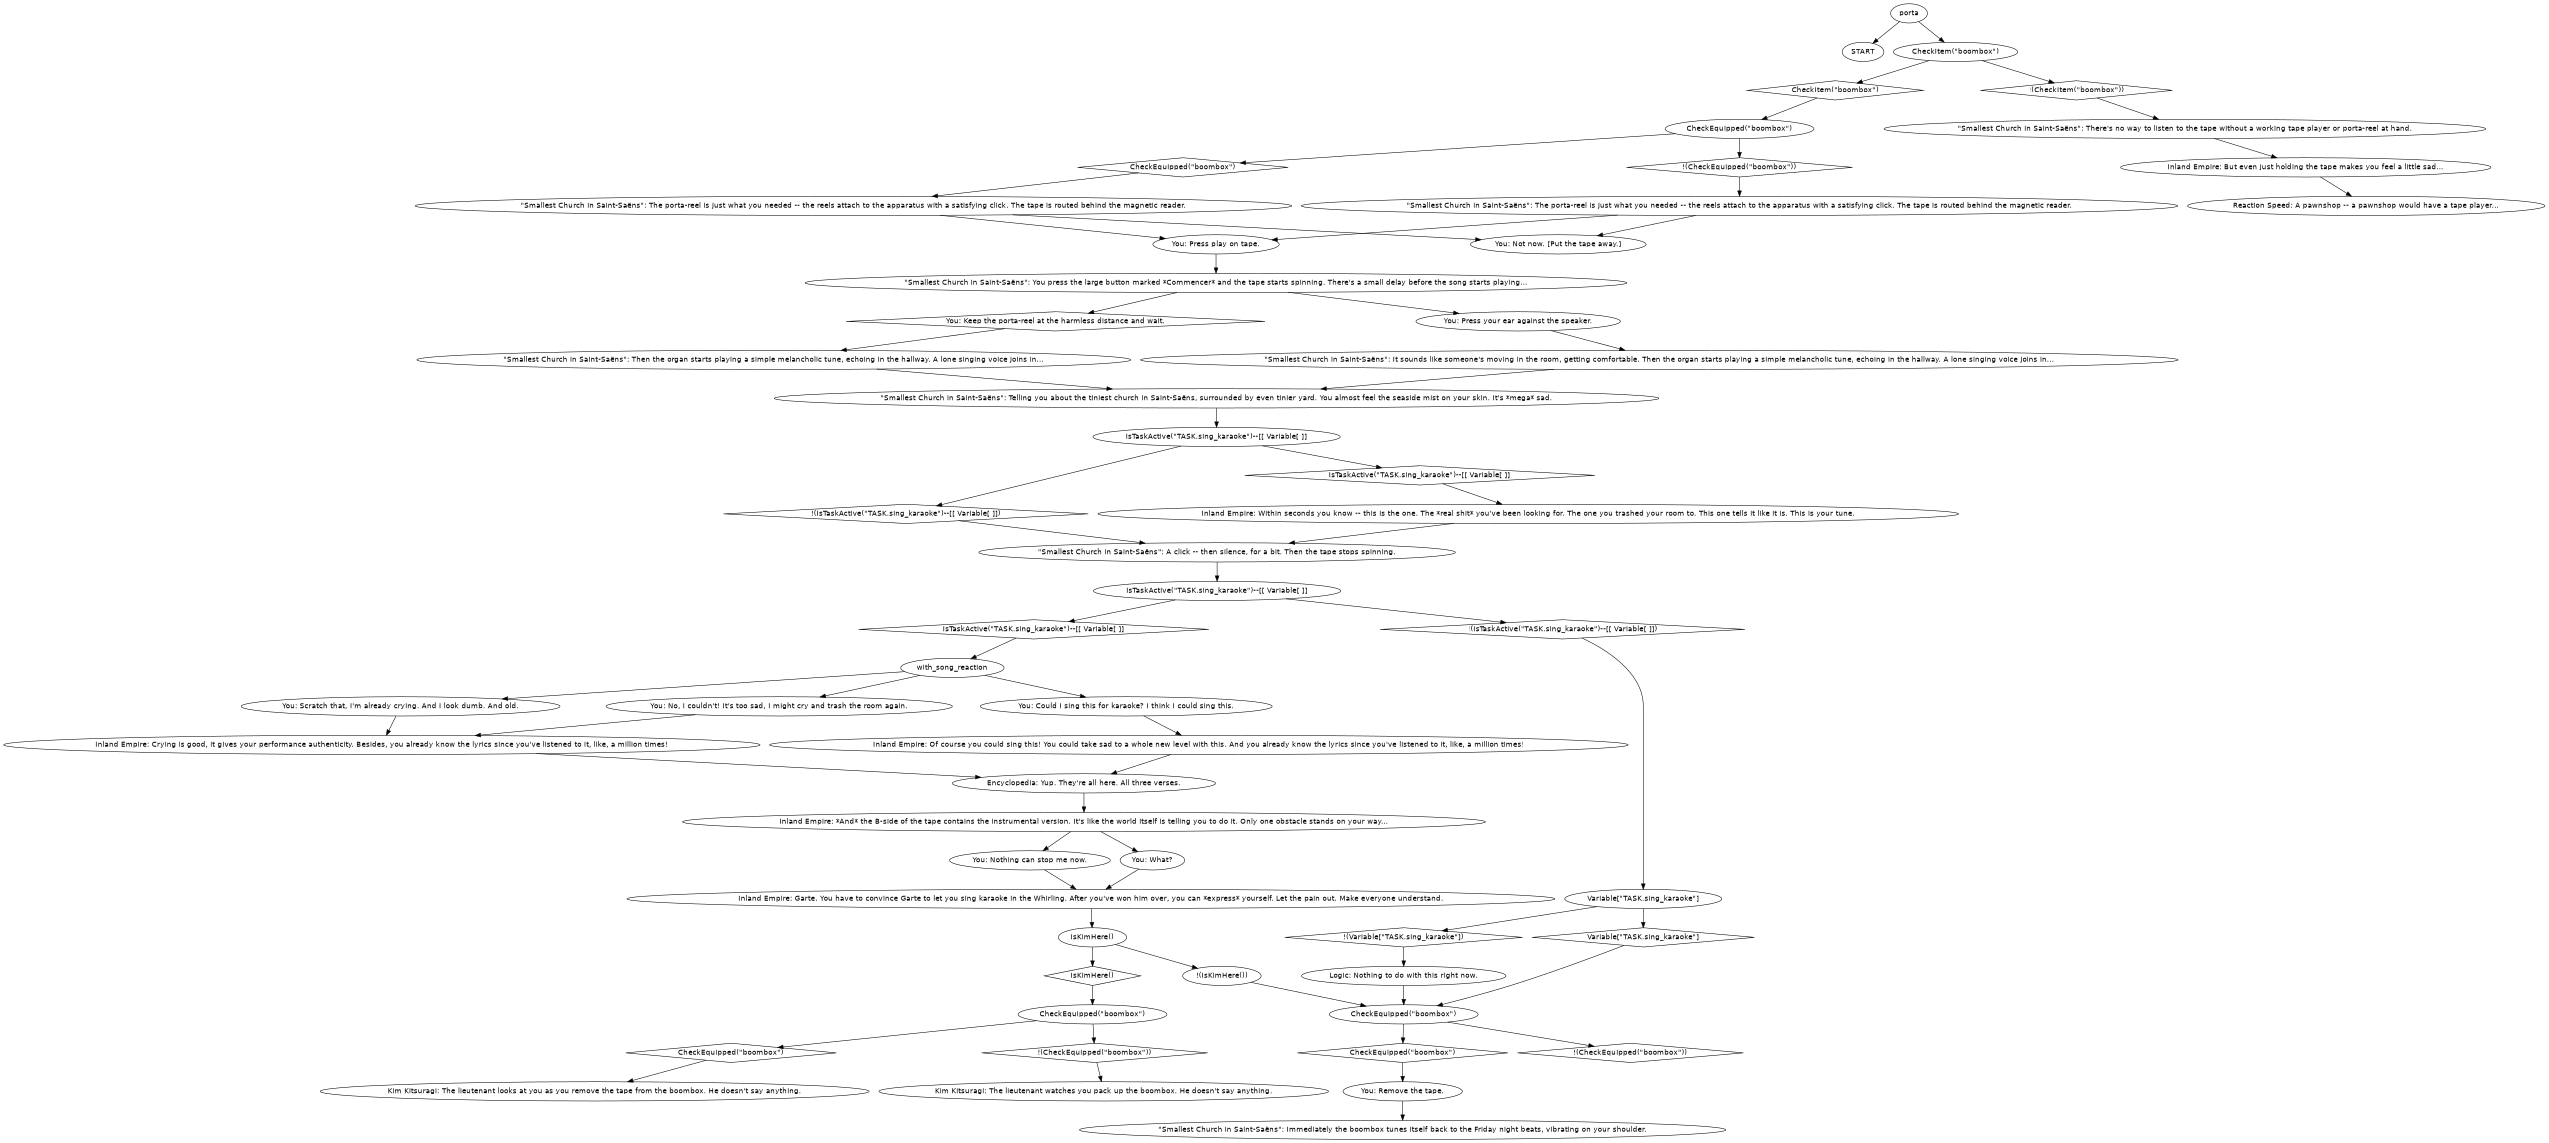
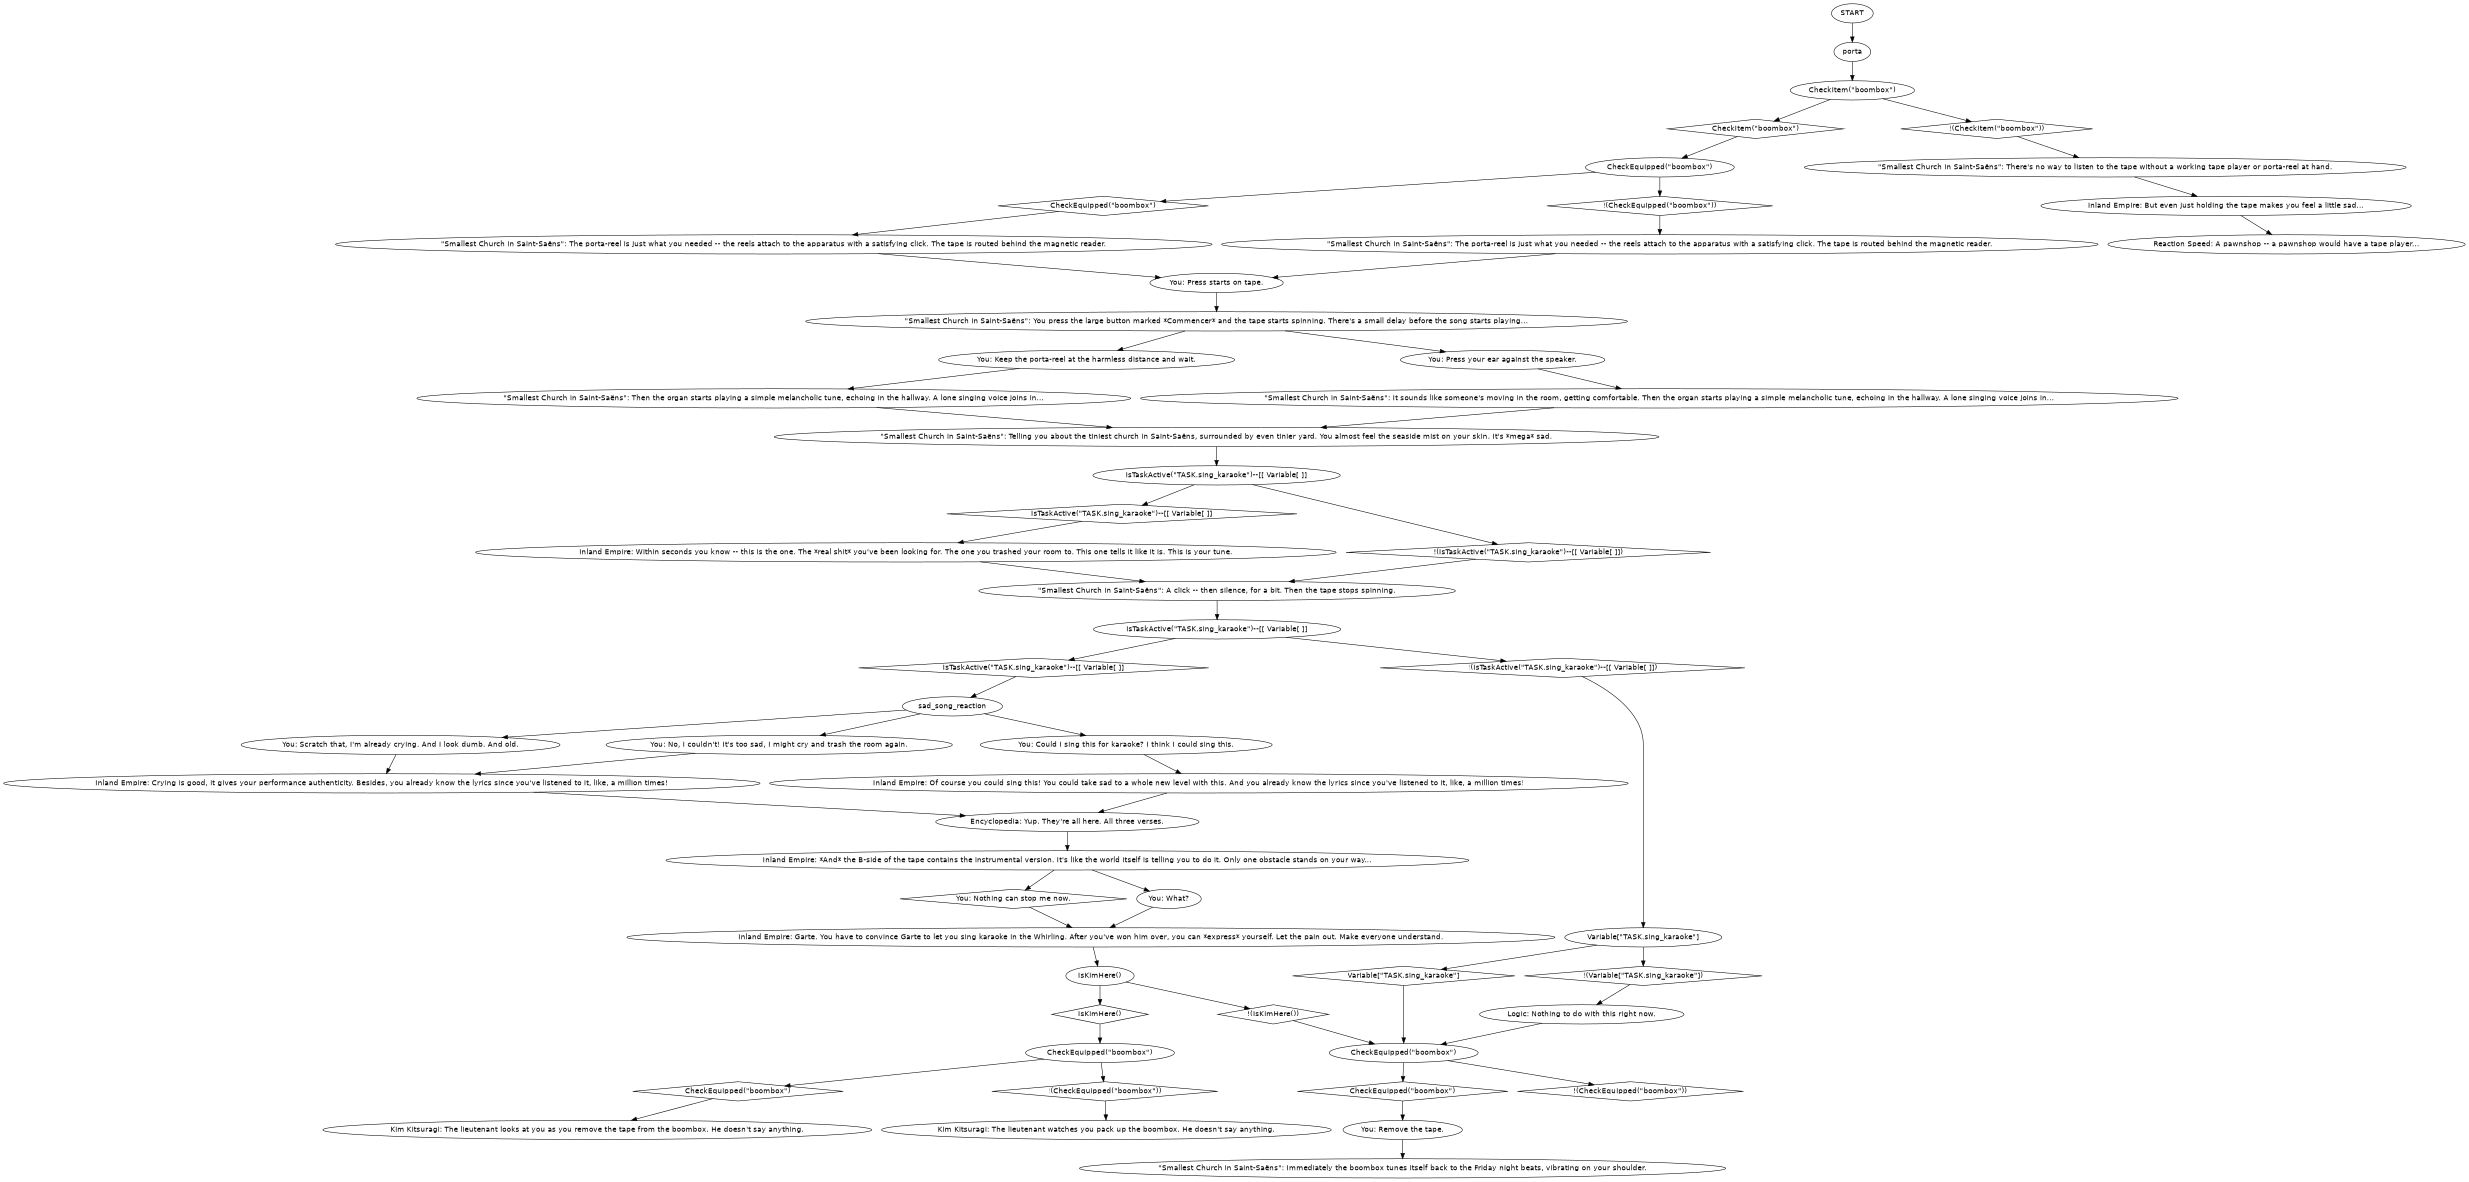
edge "porta" -> "START": reversed
node "You: Press play on tape.": label "You: Press play on tape." -> "You: Press starts on tape."
node "You: Not now. [Put the tape away.]": removed
node "You: Keep the porta-reel at the harmless distance and wait.": shape diamond -> ellipse
node "with_song_reaction": label "with_song_reaction" -> "sad_song_reaction"
node "You: Nothing can stop me now.": shape ellipse -> diamond
node "!(IsKimHere())": shape ellipse -> diamond
